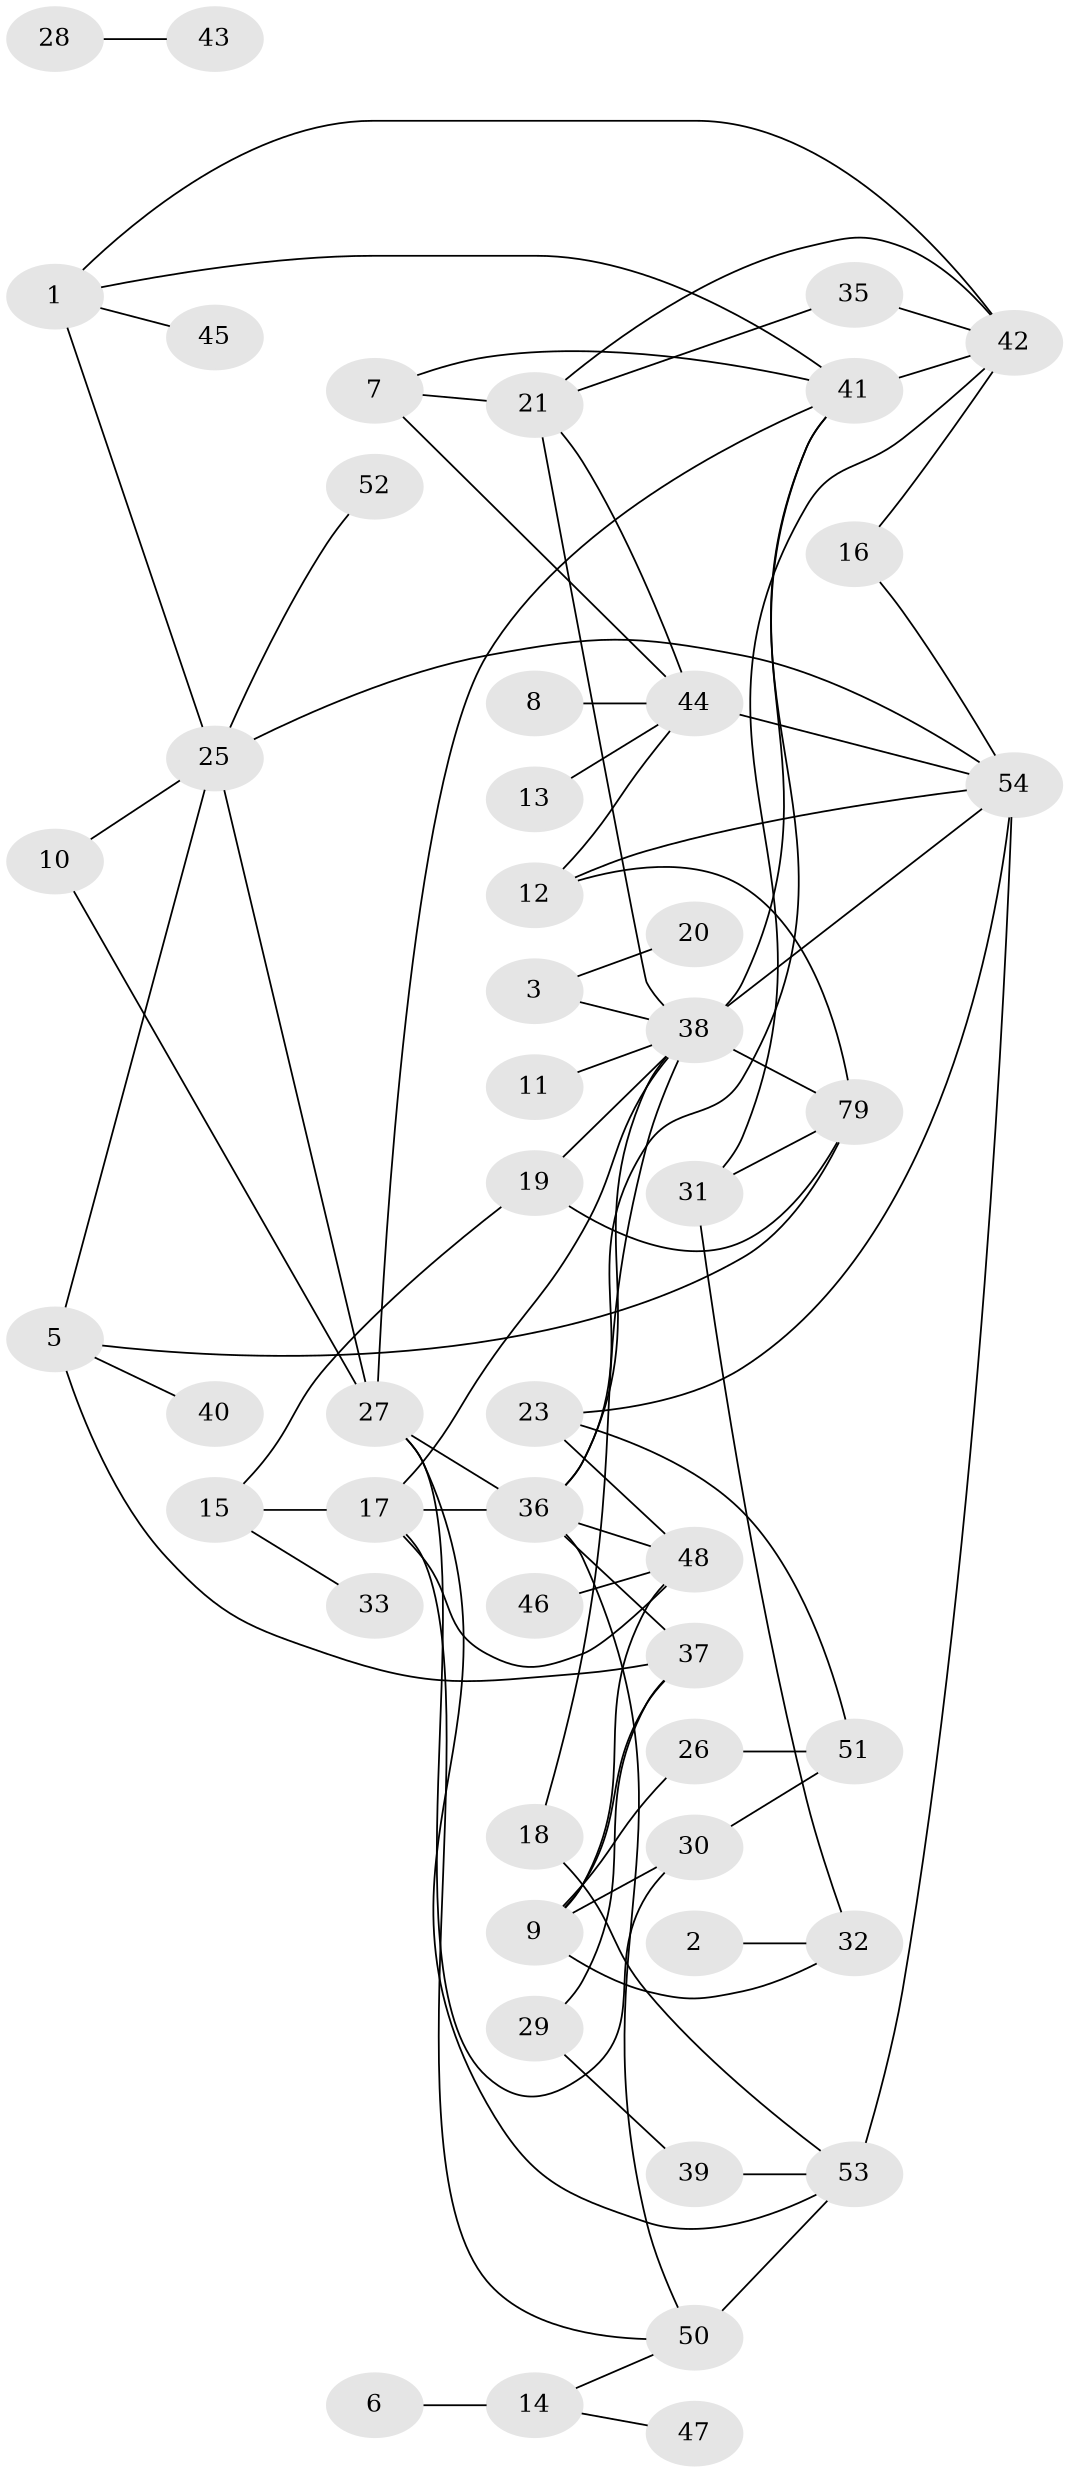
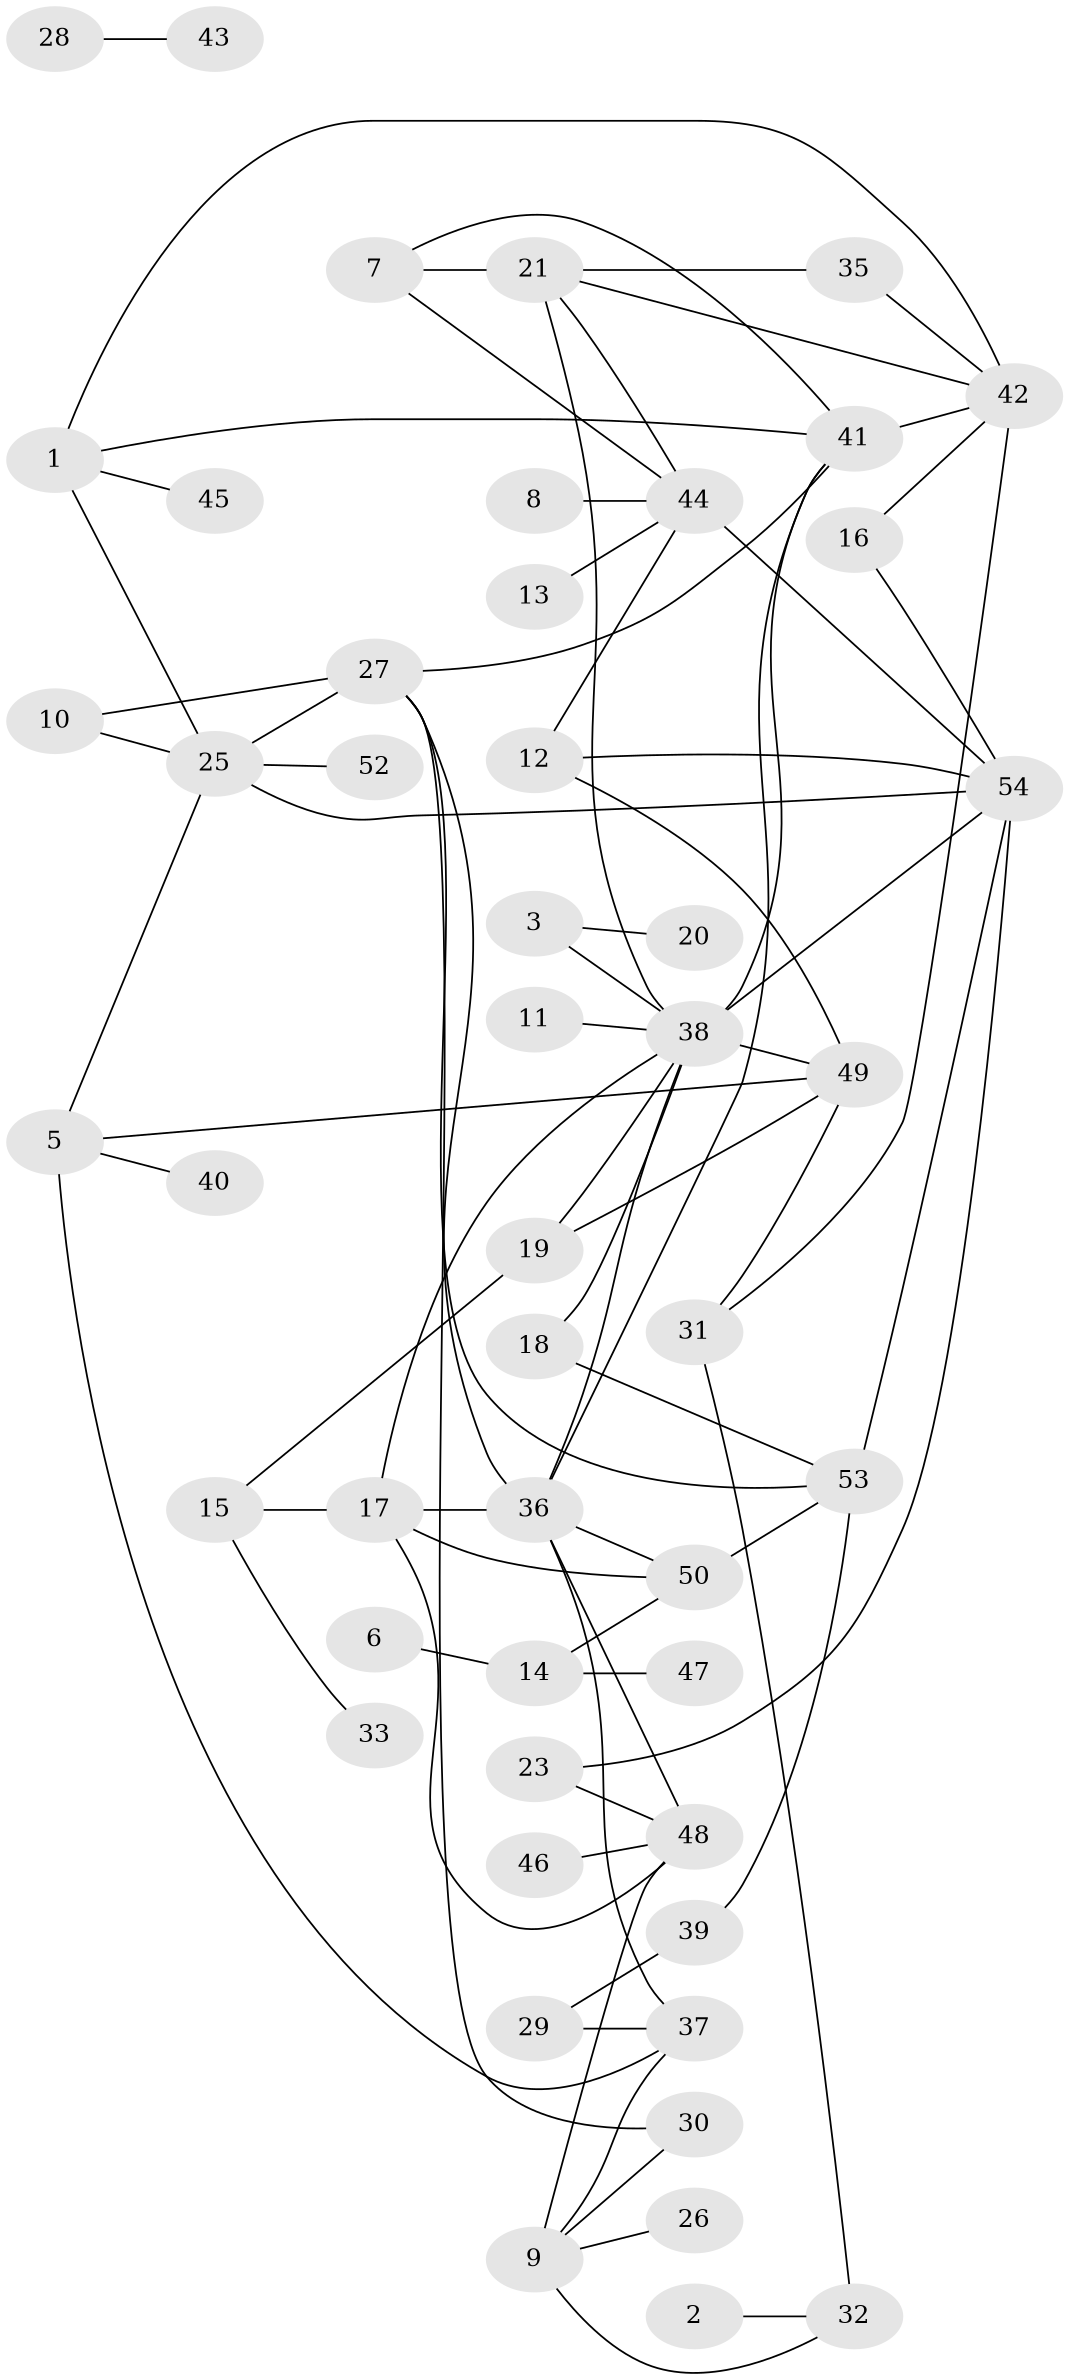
node "79": label "79" -> "49"
node "51": removed
